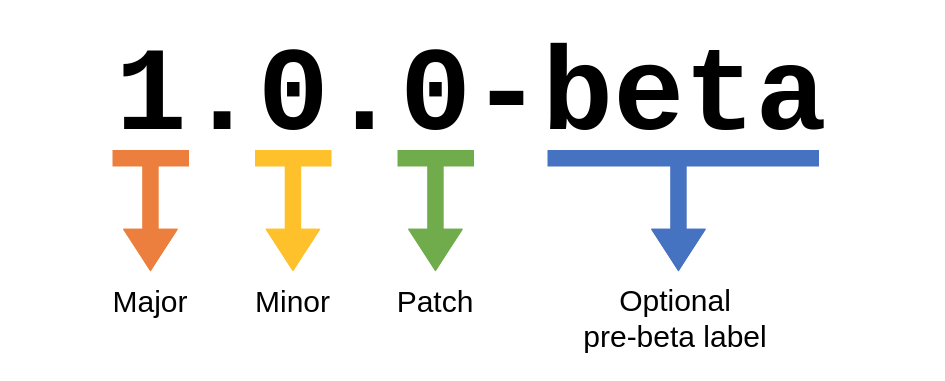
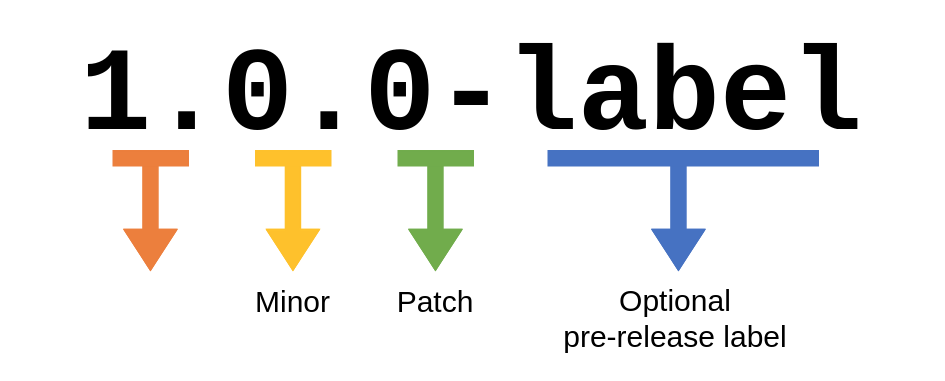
node "1.0.0-beta": label "1.0.0-beta" -> "1.0.0-label"
node "Major": removed
node "Optional pre-beta label": label "Optional pre-beta label" -> "Optional pre-release label"
